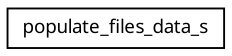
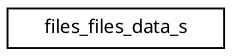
node "populate_files_data_s": label "populate_files_data_s" -> "files_files_data_s"
